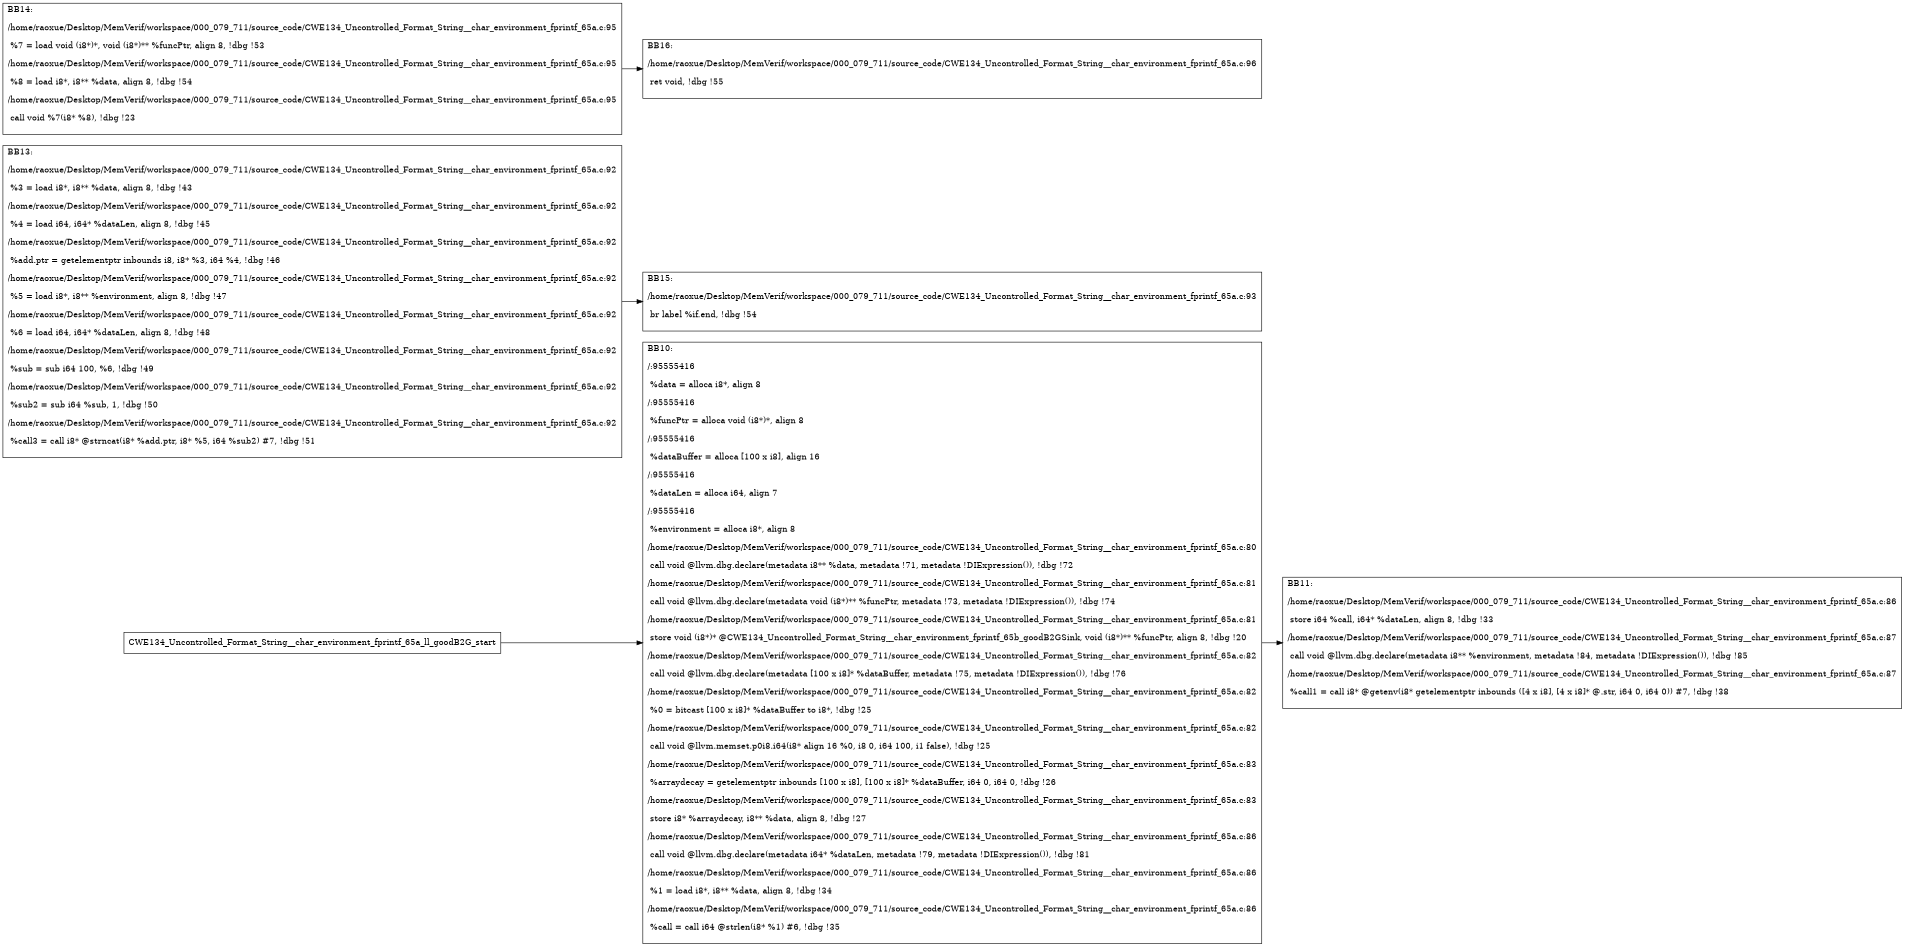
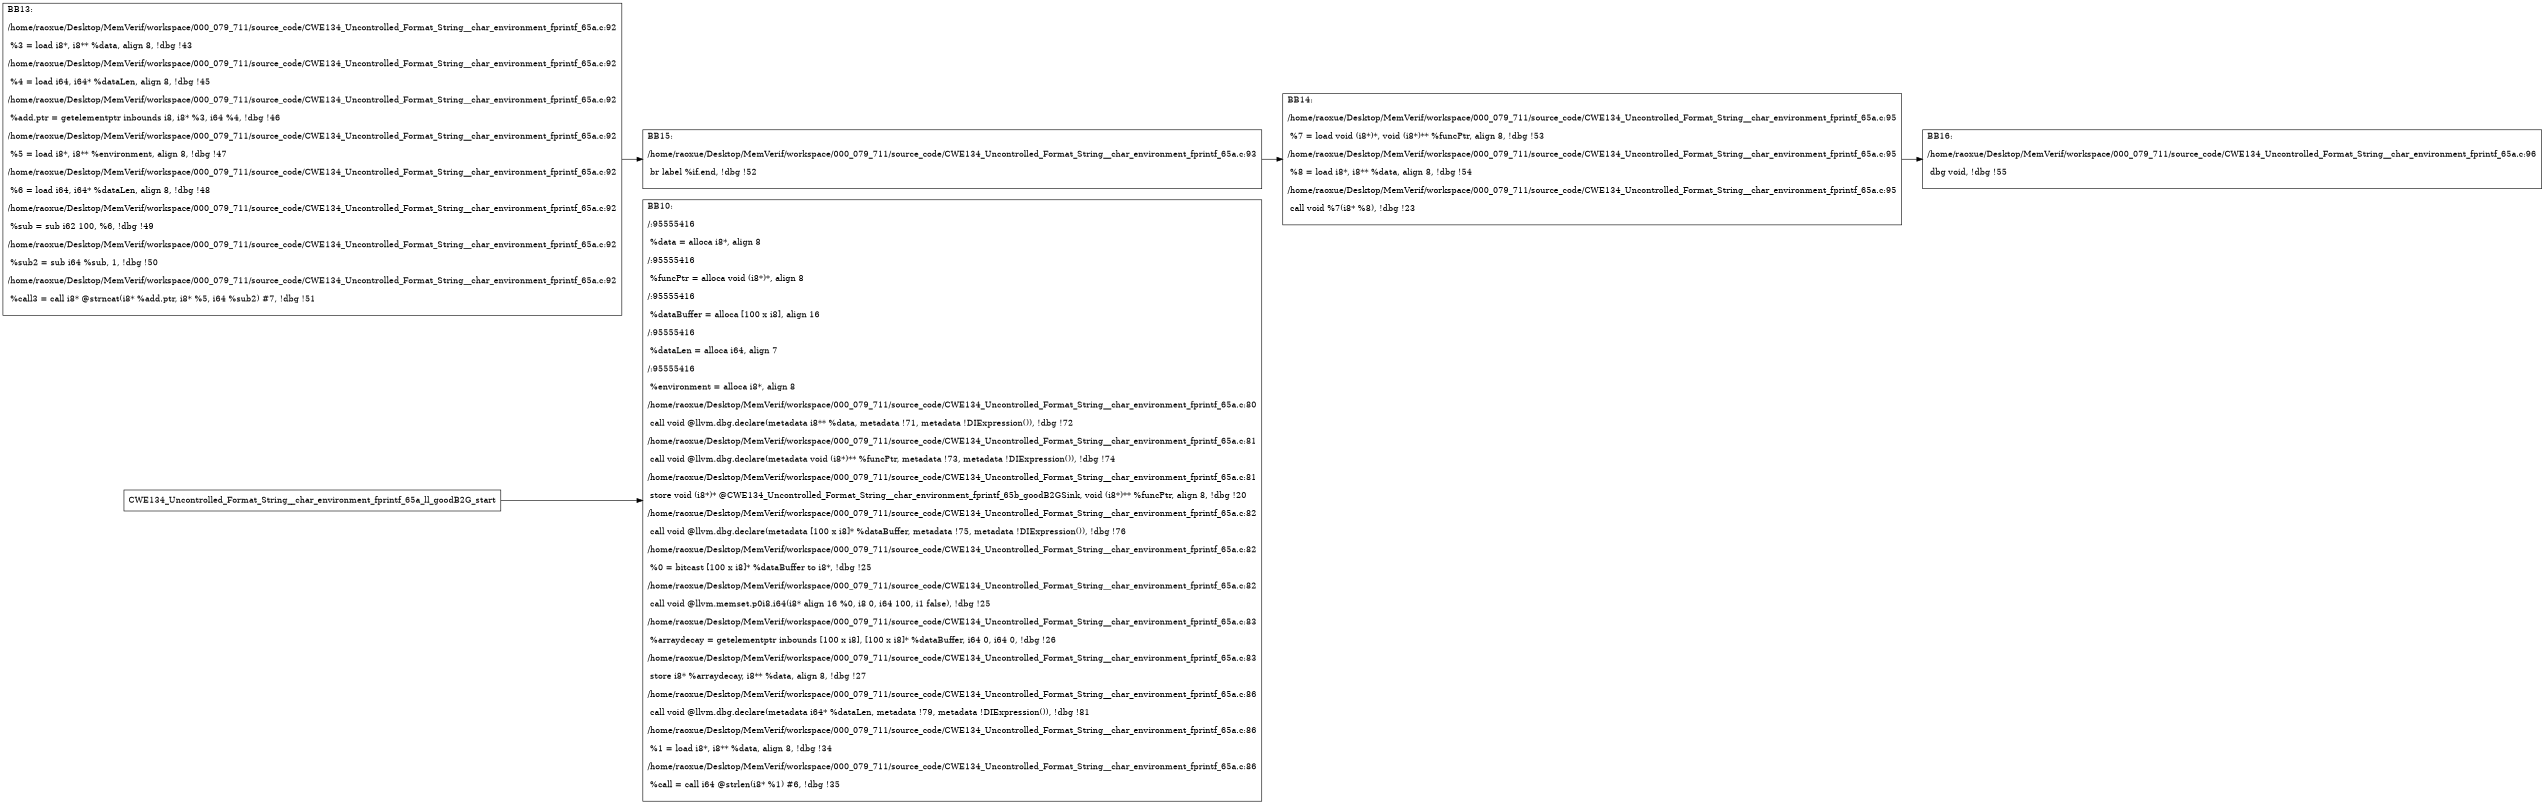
node "BB16:": text "ret void, !dbg !55" -> "dbg void, !dbg !55"
edge "BB15:" -> "BB14:": added
node "BB15:": text "br label %if.end, !dbg !54" -> "br label %if.end, !dbg !52"
node "BB13:": text "%sub = sub i64 100, %6, !dbg !49" -> "%sub = sub i62 100, %6, !dbg !49"
node "BB11:": removed
